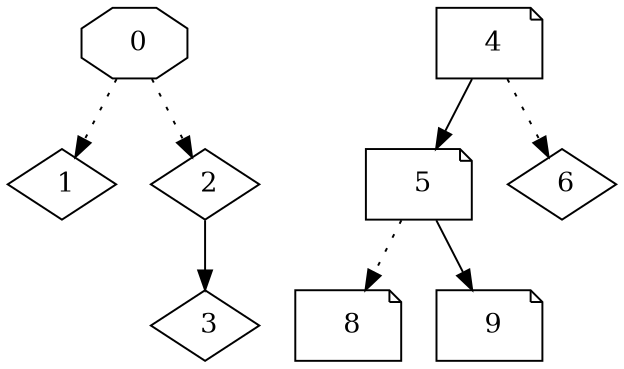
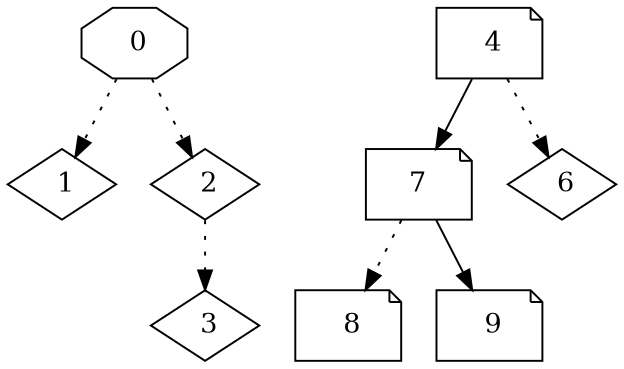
node "5": label "5" -> "7"
edge "2" -> "3": style solid -> dotted
